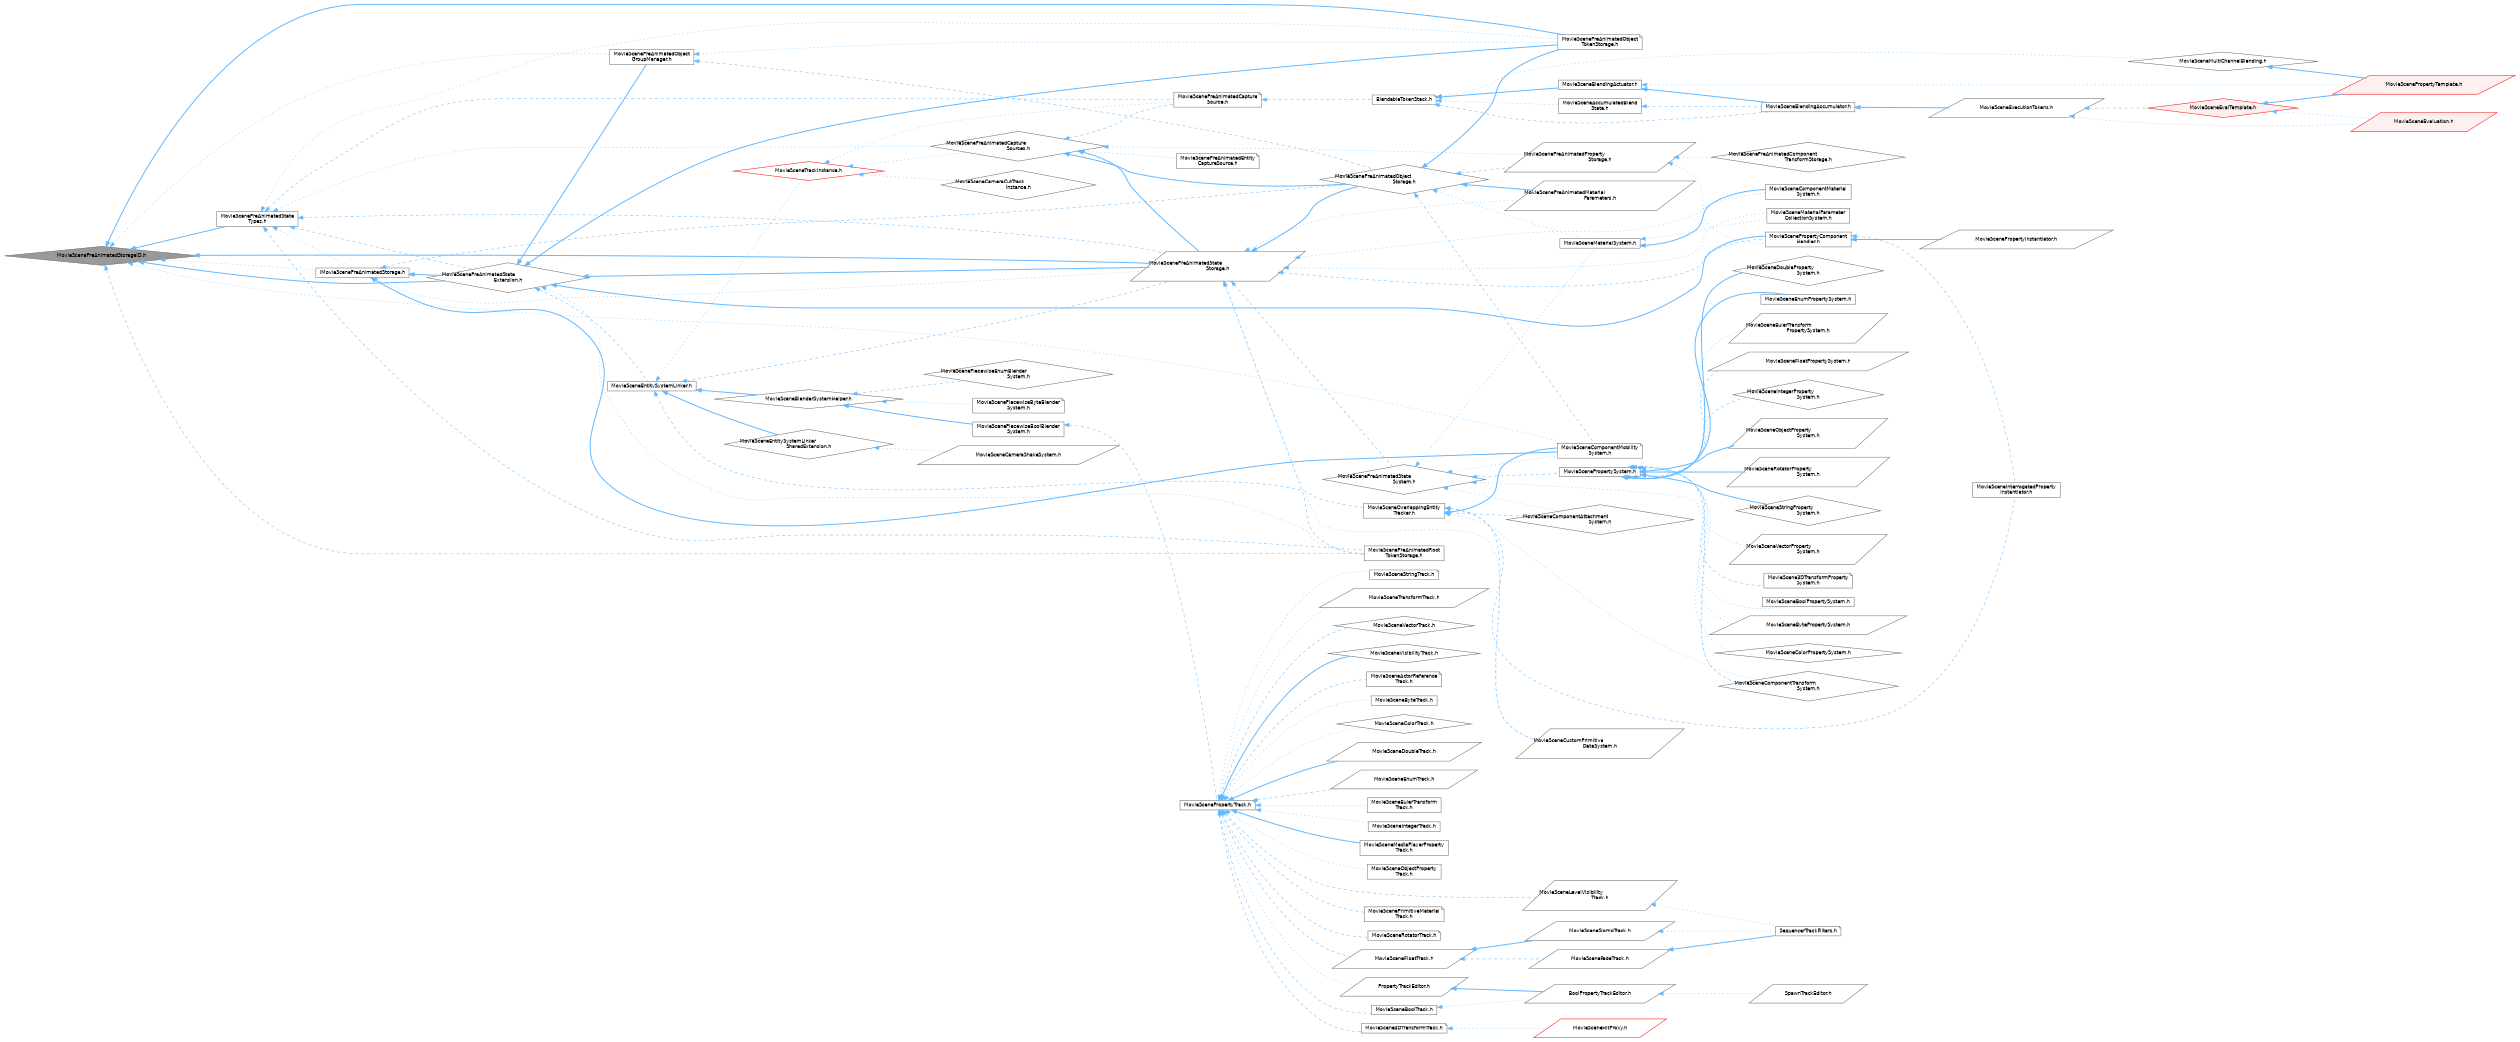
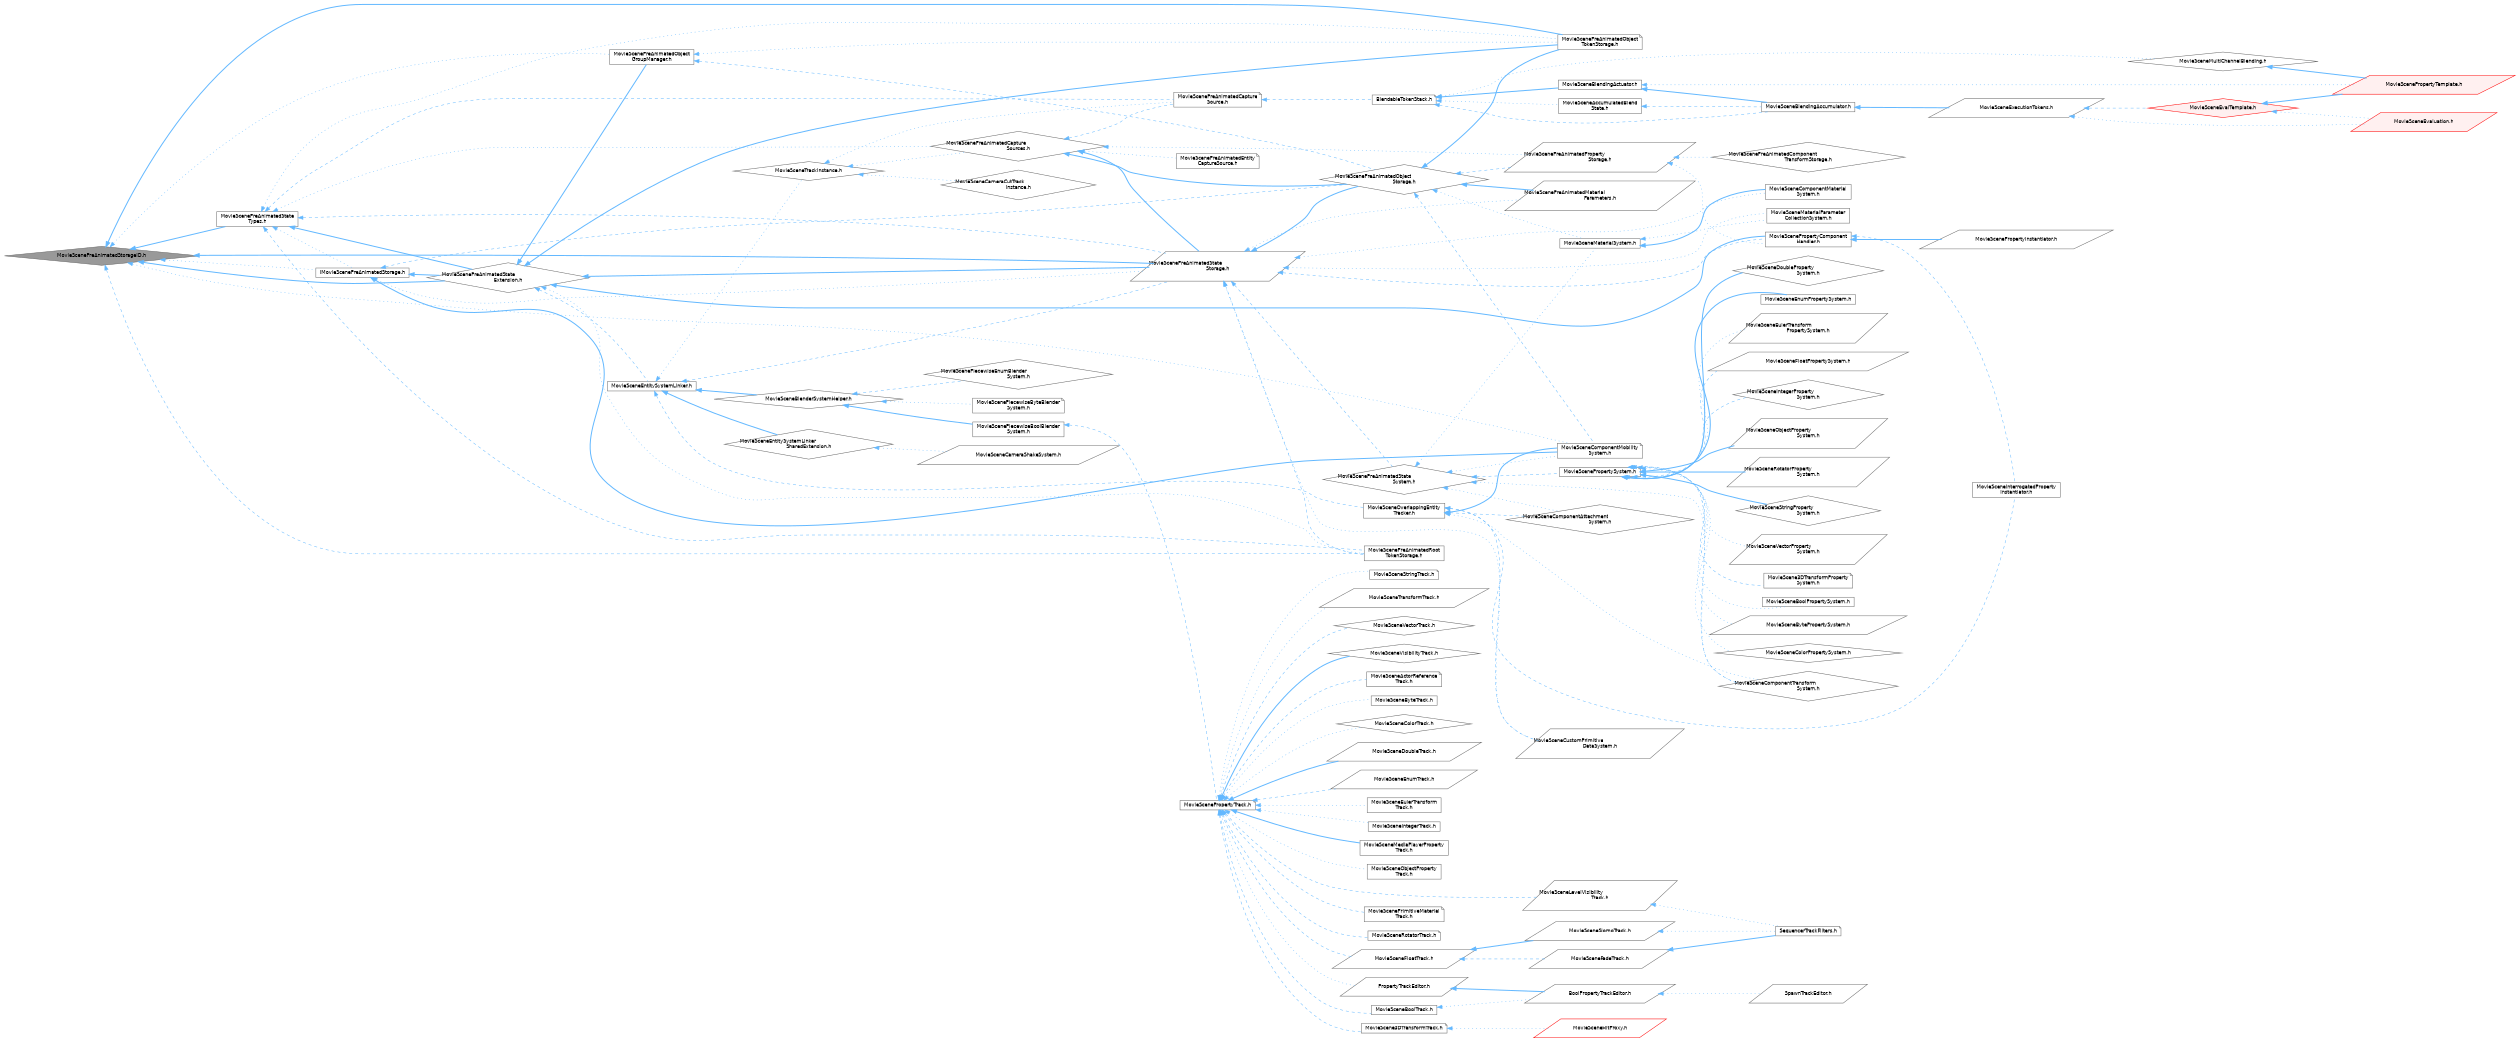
node "MovieSceneTrackInstance.h": color red -> grey40
edge "MovieScenePreAnimatedState Extension.h" -> "MovieScenePreAnimatedState Types.h": style dashed -> bold
